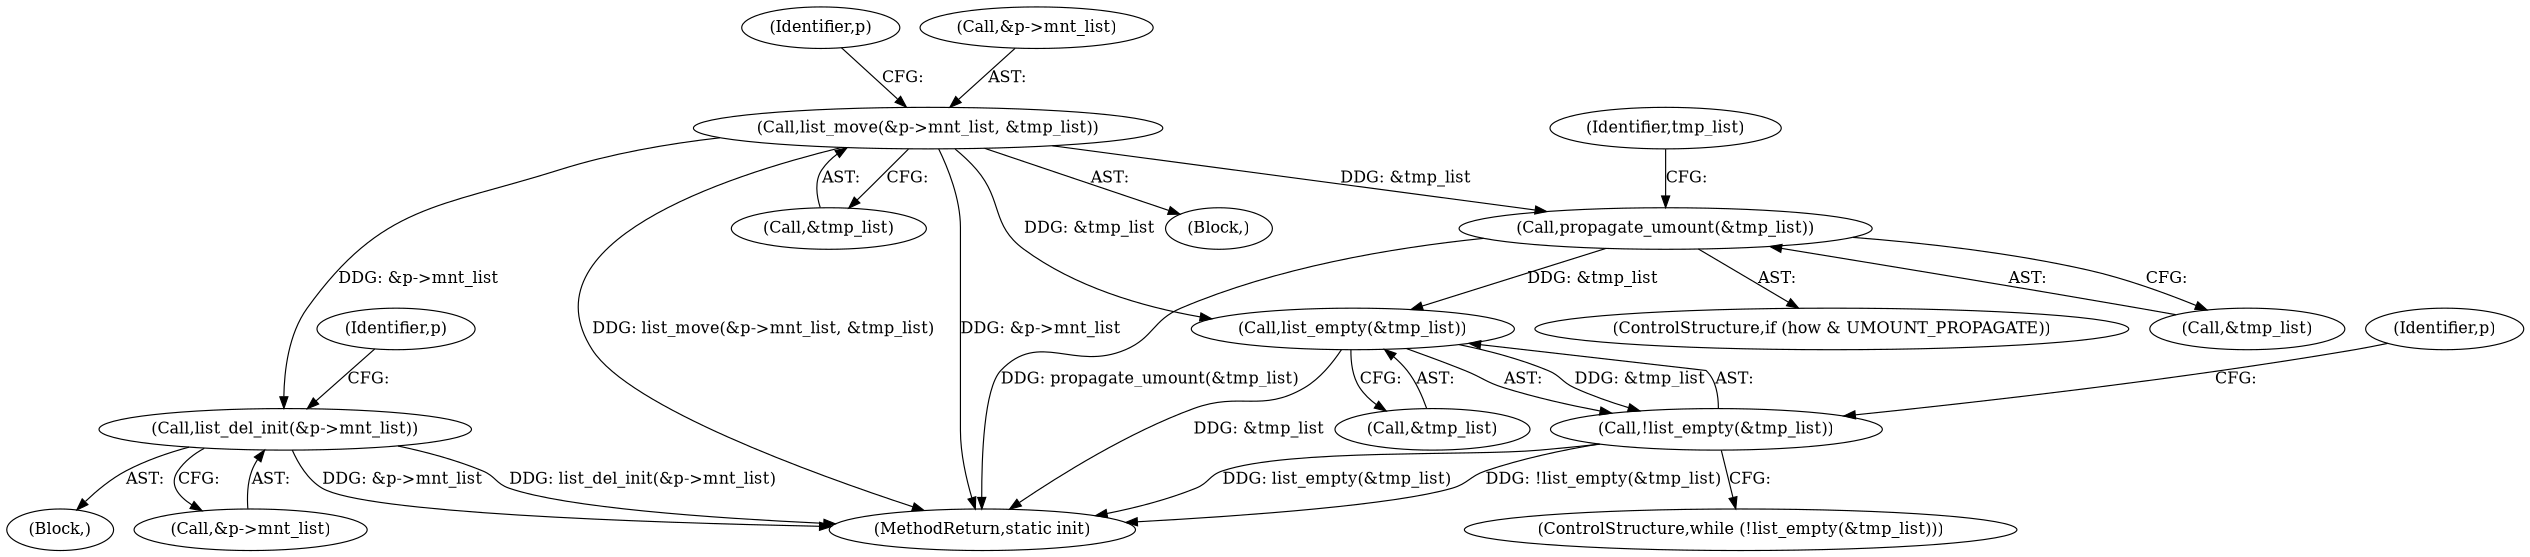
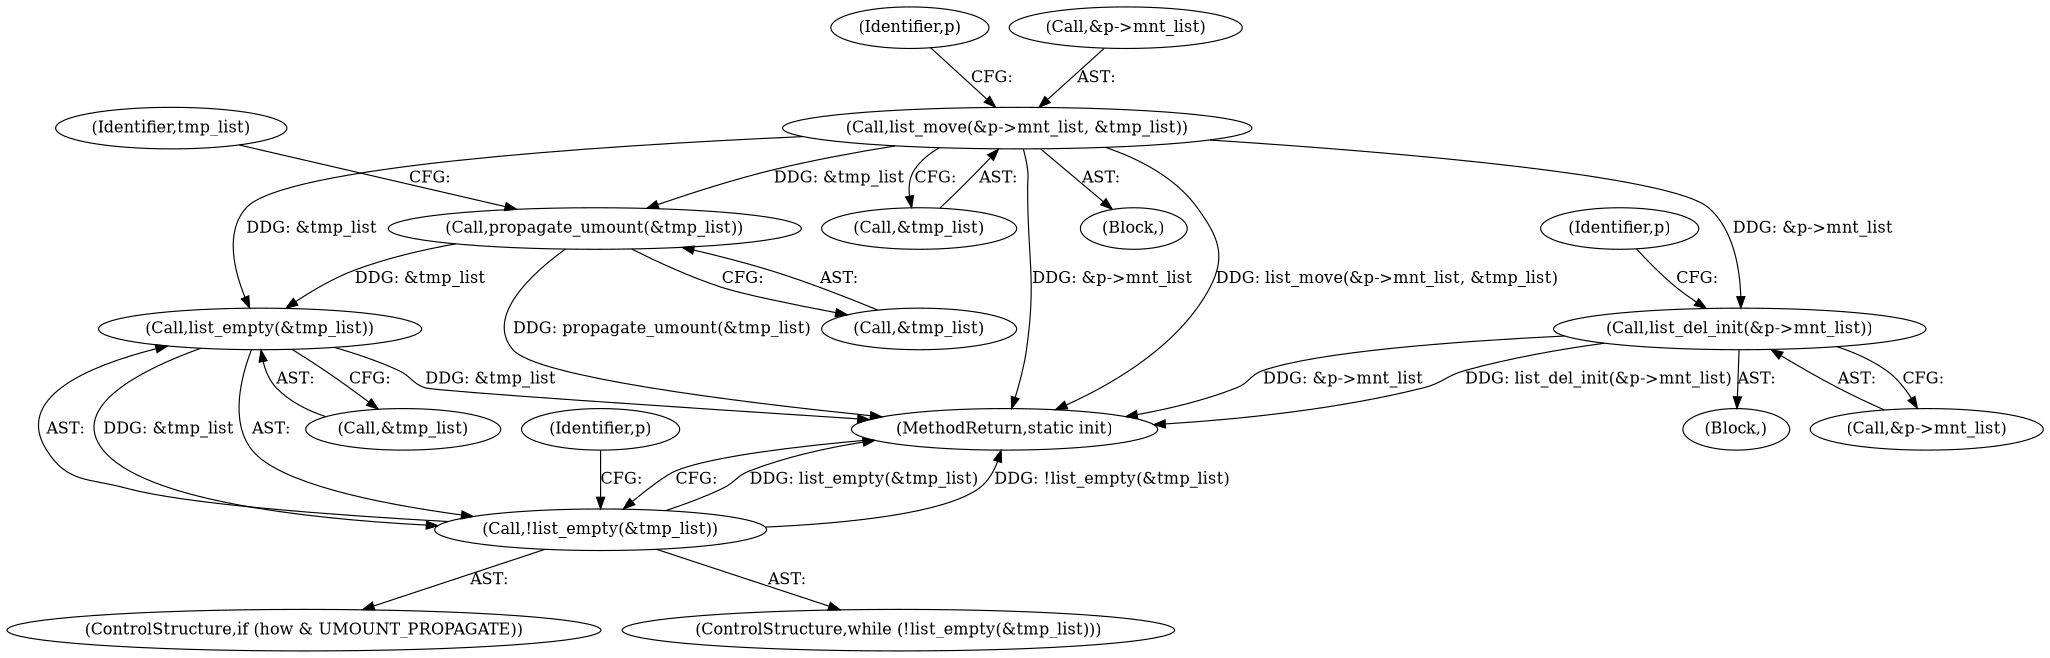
edge "(Call,propagate_umount(&tmp_list))" -> "(ControlStructure,if (how & UMOUNT_PROPAGATE))": now "(Call,!list_empty(&tmp_list))" -> "(ControlStructure,if (how & UMOUNT_PROPAGATE))"
edge "(MethodReturn,static init)" -> "(Call,!list_empty(&tmp_list))": added, label "CFG:"
edge "(Call,!list_empty(&tmp_list))" -> "(ControlStructure,while (!list_empty(&tmp_list)))": label "CFG: " -> "AST: "
